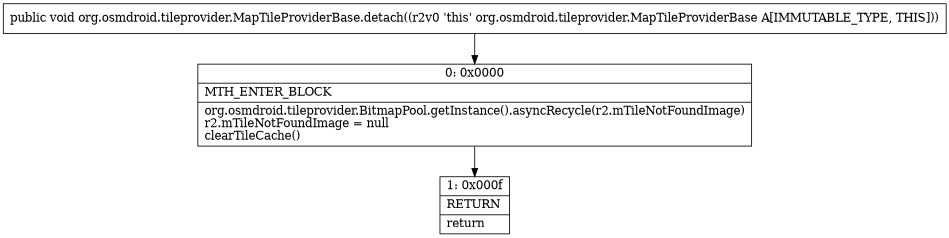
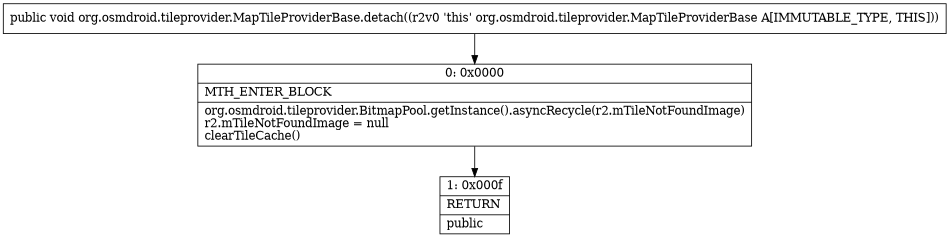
node "1: 0x000f": text "return" -> "public"
